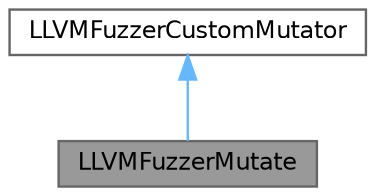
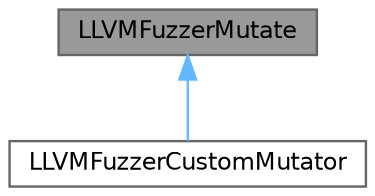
edge "LLVMFuzzerMutate" -> "LLVMFuzzerCustomMutator": reversed
